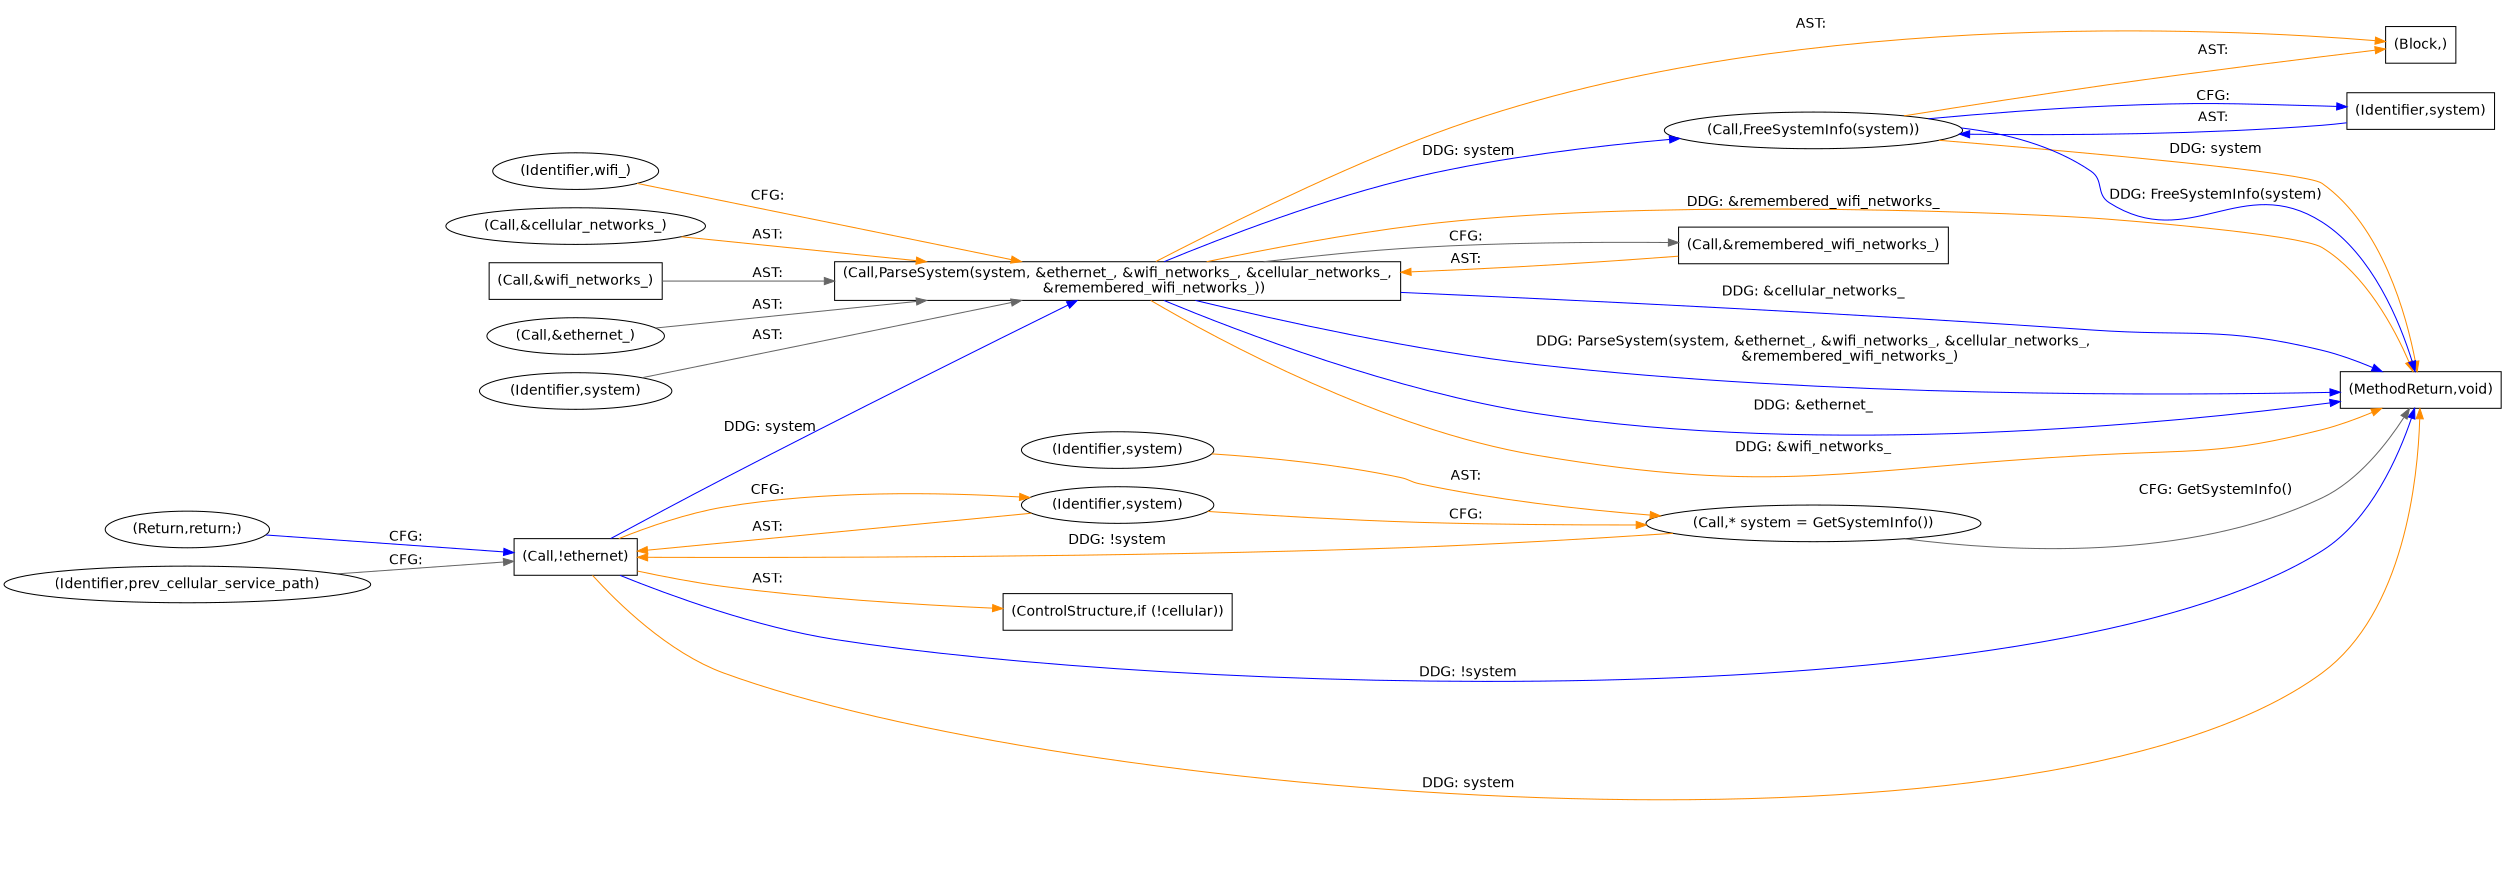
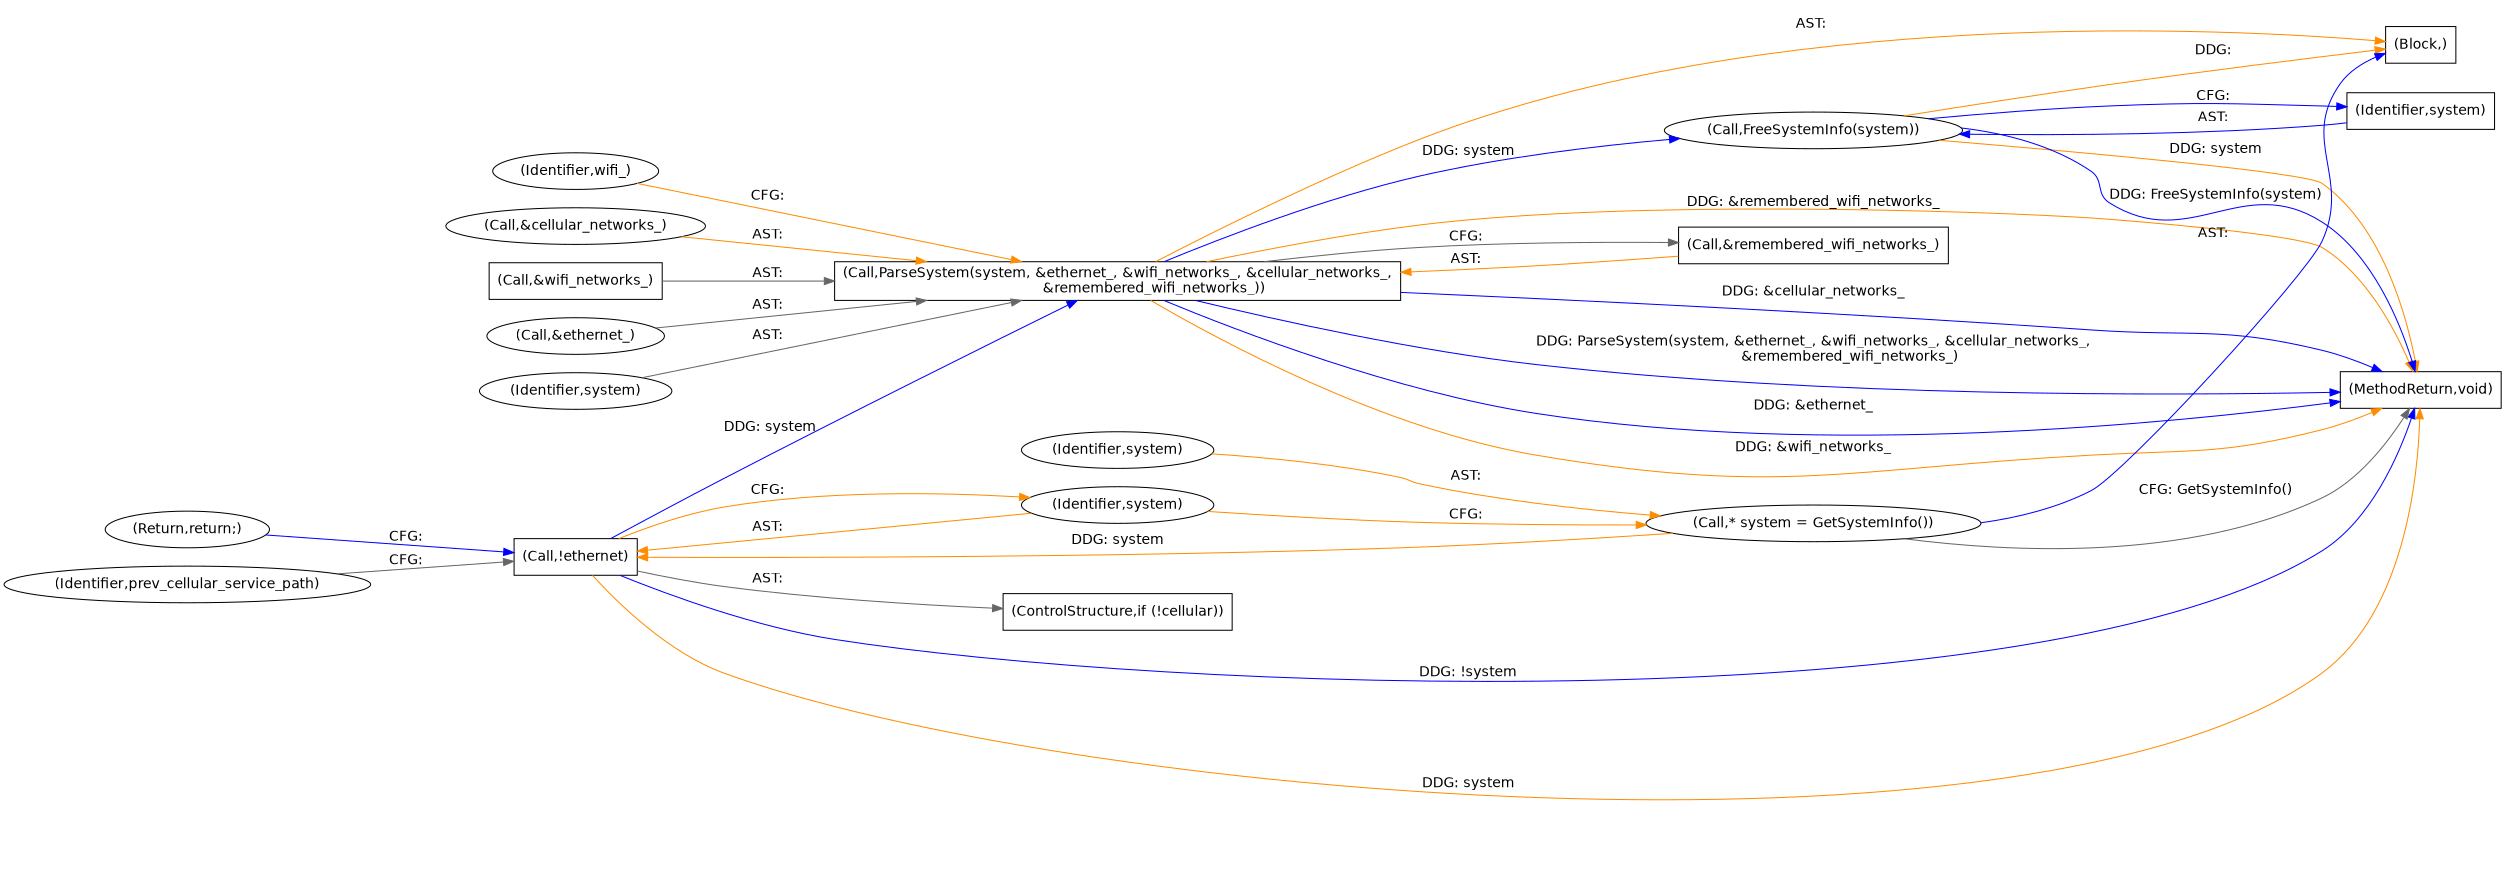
edge "(Call,FreeSystemInfo(system))" -> "(Block,)": label "AST: " -> "DDG: "
edge "(Call,* system = GetSystemInfo())" -> "(Block,)": added, label "AST:"
edge "(Call,* system = GetSystemInfo())" -> "(Call,!ethernet)": label "DDG: !system" -> "DDG: system"
edge "(Call,!ethernet)" -> "(ControlStructure,if (!cellular))": color darkorange -> gray40
